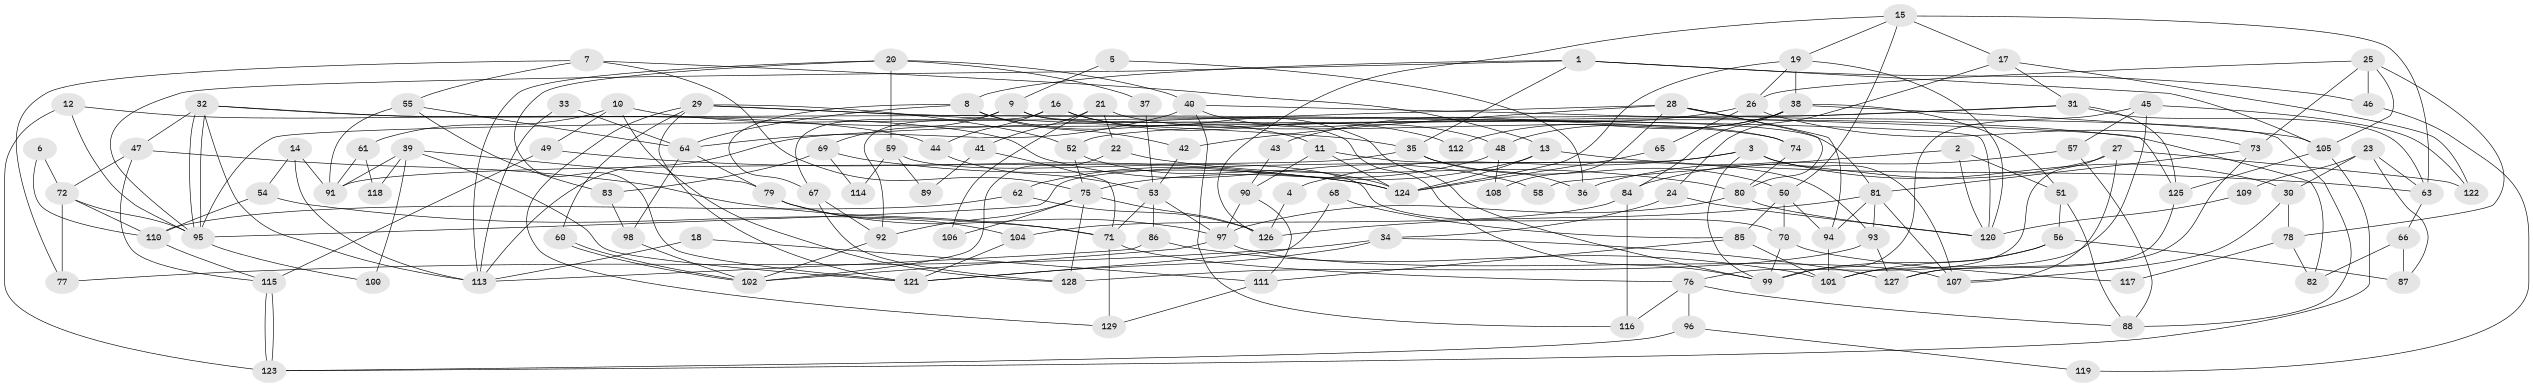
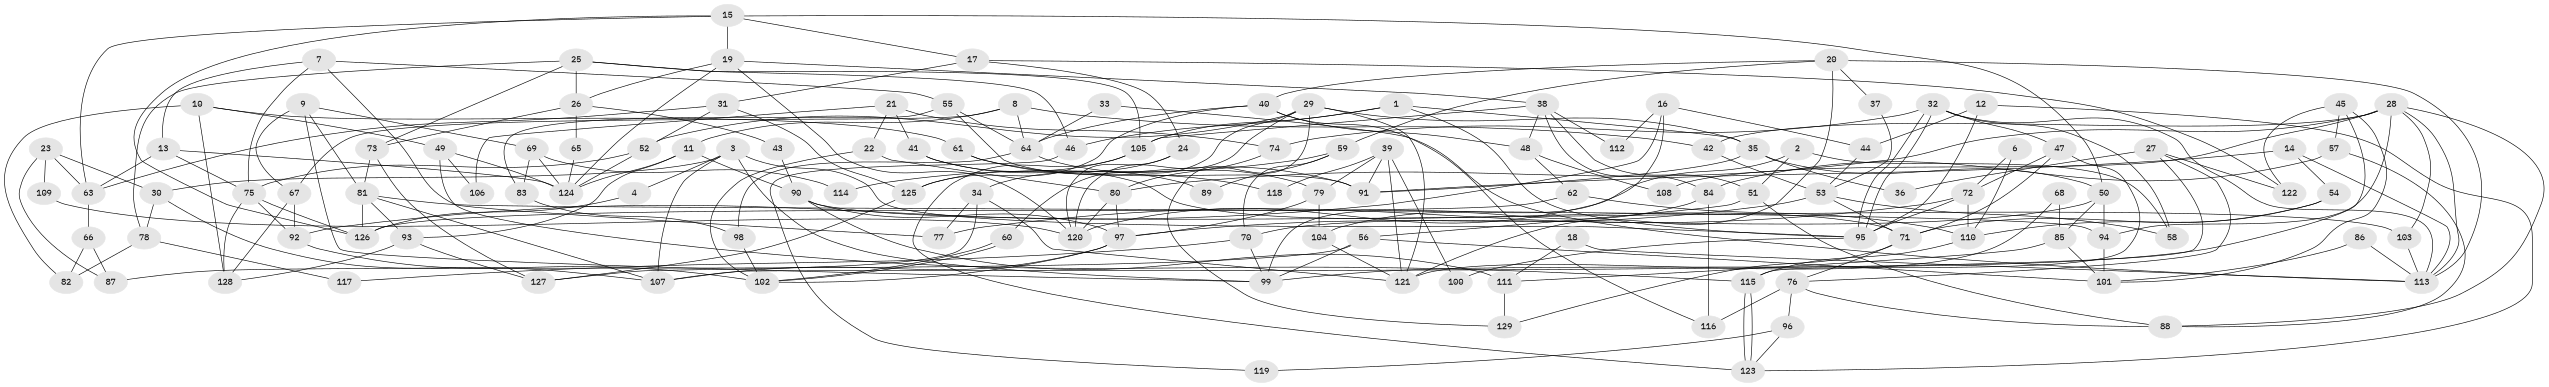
node "5": removed
edge "1" -- "8": removed
edge "31" -- "95": removed
edge "53" -- "86": now "53" -- "58"
edge "75" -- "106": now "49" -- "106"
node "103": added
